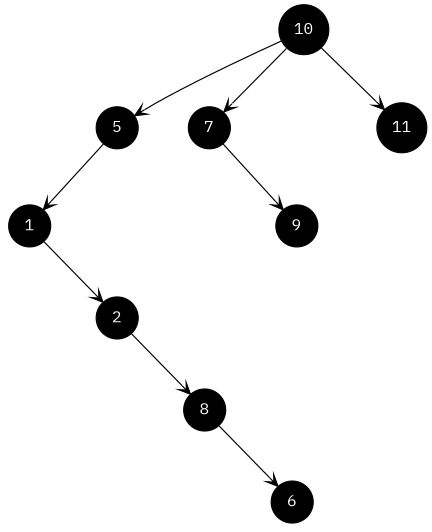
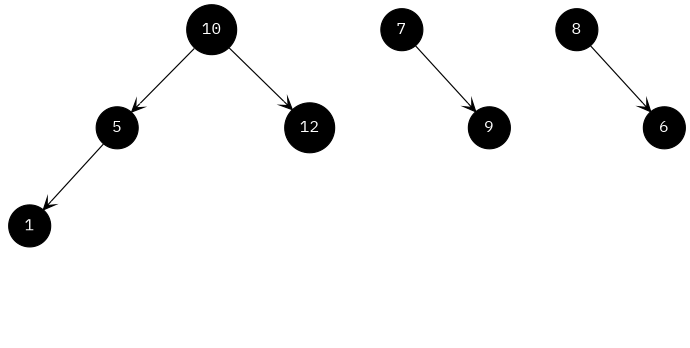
edge "10" -> "7": removed
node "11": label "11" -> "12"
node "2": removed
